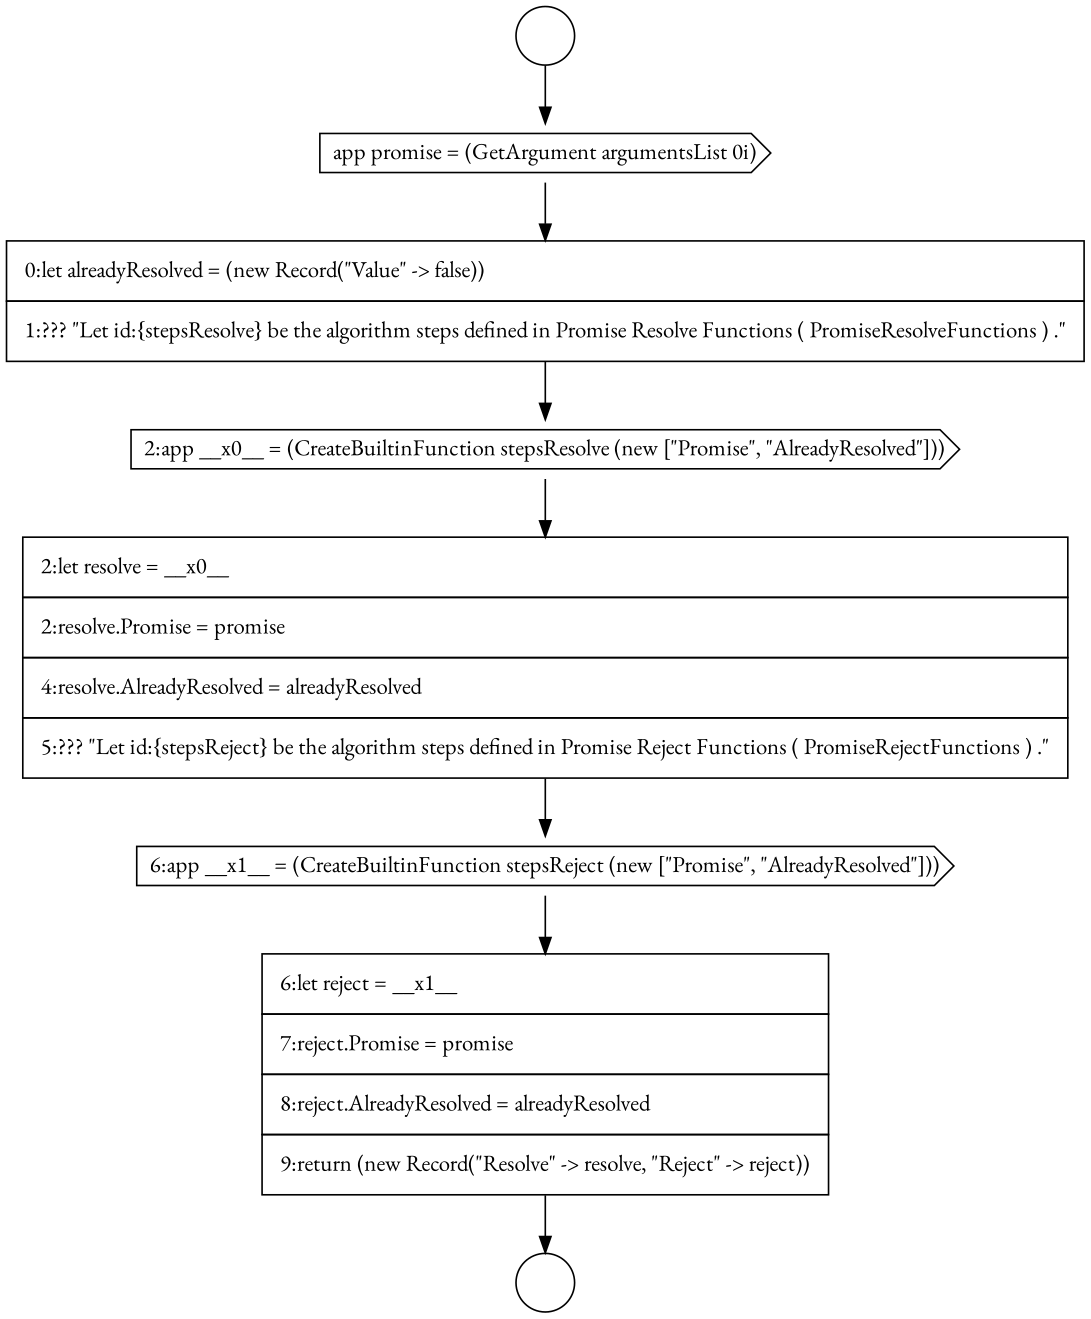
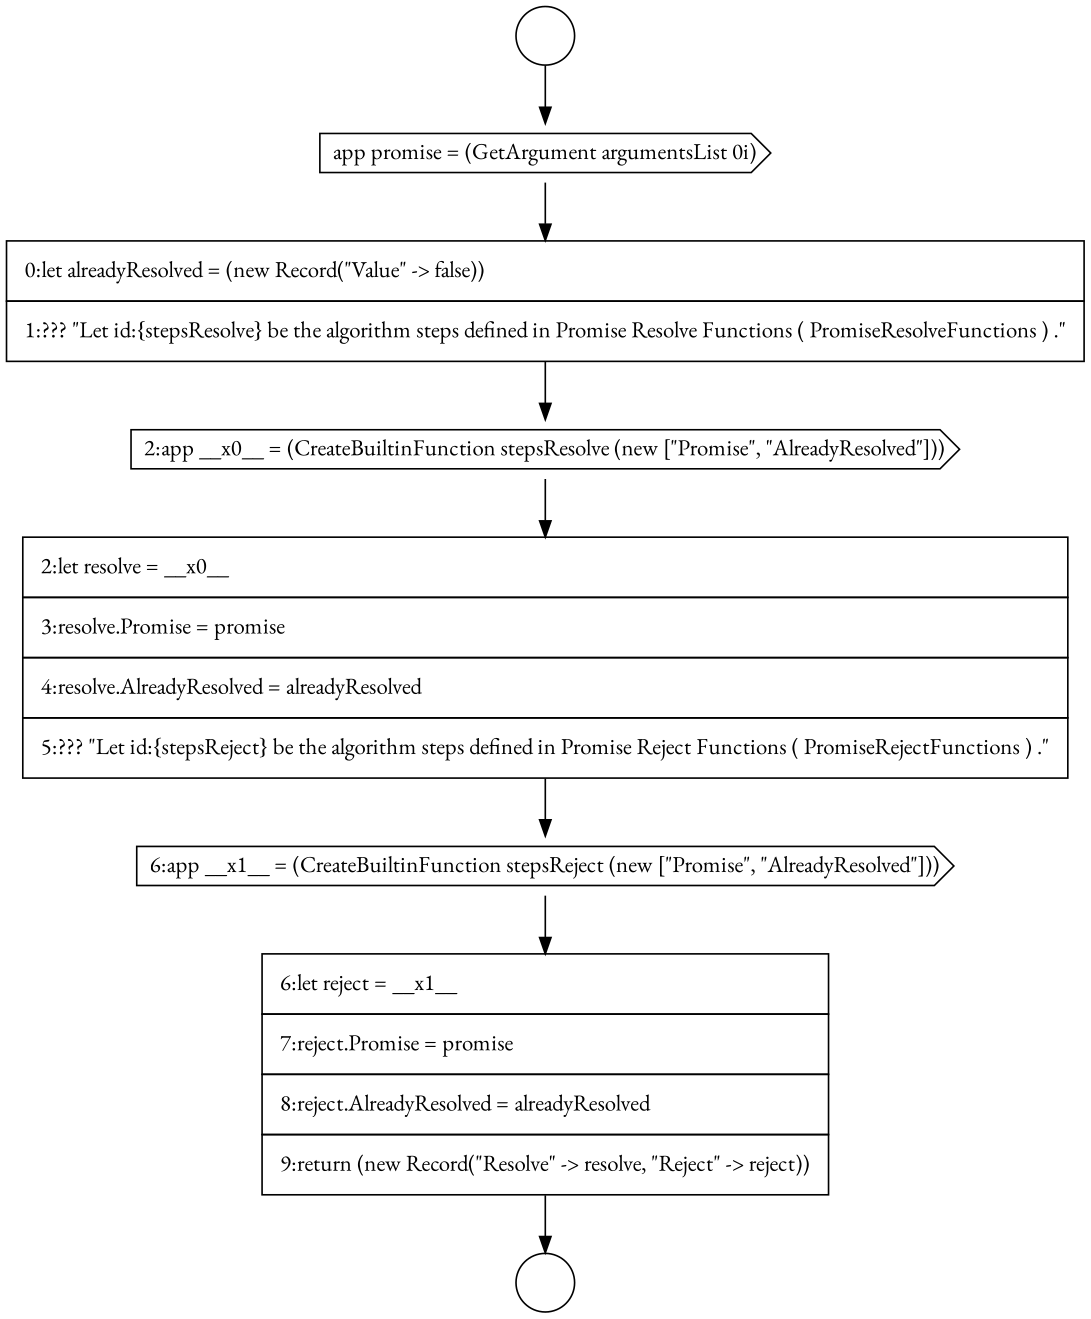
node "2:let resolve = __x0__": text "2:resolve.Promise = promise" -> "3:resolve.Promise = promise"
